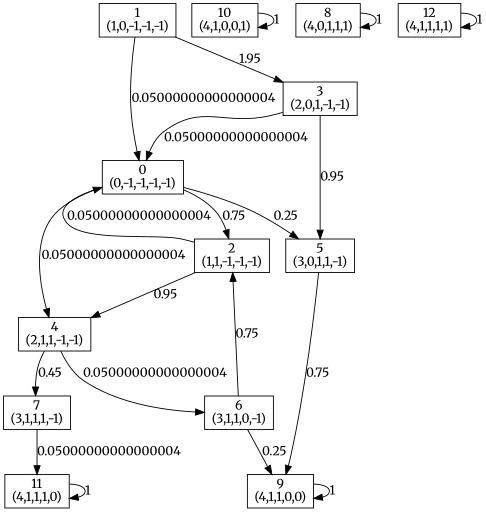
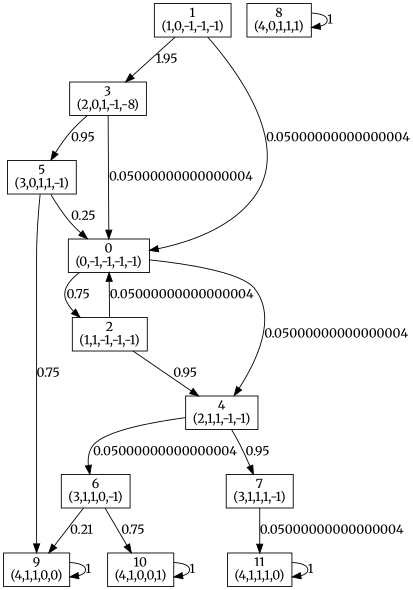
node "12 (4,1,1,1,1)": removed
node "3 (2,0,1,-1,-1)": label "3 (2,0,1,-1,-1)" -> "3 (2,0,1,-1,-8)"
edge "0 (0,-1,-1,-1,-1)" -> "5 (3,0,1,1,-1)": reversed
edge "6 (3,1,1,0,-1)" -> "2 (1,1,-1,-1,-1)": now "6 (3,1,1,0,-1)" -> "10 (4,1,0,0,1)"
edge "4 (2,1,1,-1,-1)" -> "7 (3,1,1,1,-1)": label "0.45" -> "0.95"
edge "6 (3,1,1,0,-1)" -> "9 (4,1,1,0,0)": label "0.25" -> "0.21"
